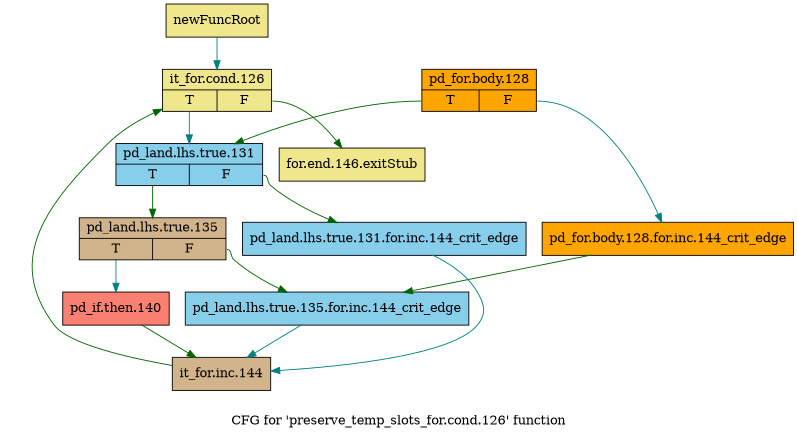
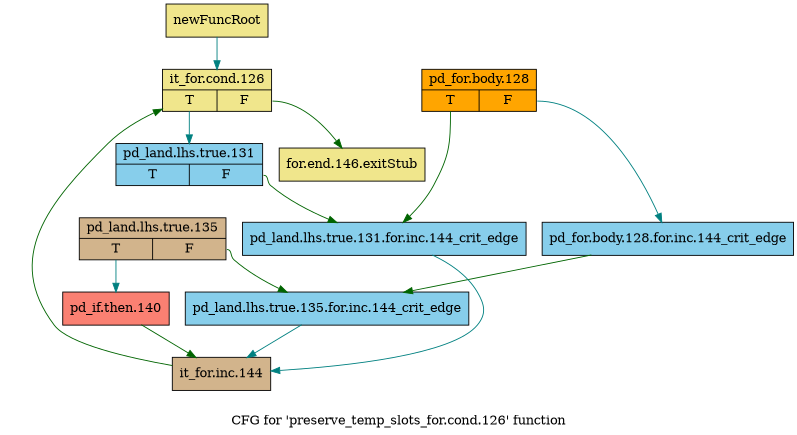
edge "pd_for.body.128" -> "pd_land.lhs.true.131": now "pd_for.body.128" -> "pd_land.lhs.true.131.for.inc.144_crit_edge"
edge "pd_land.lhs.true.131" -> "pd_land.lhs.true.135": removed
node "pd_for.body.128.for.inc.144_crit_edge": fillcolor orange -> skyblue
